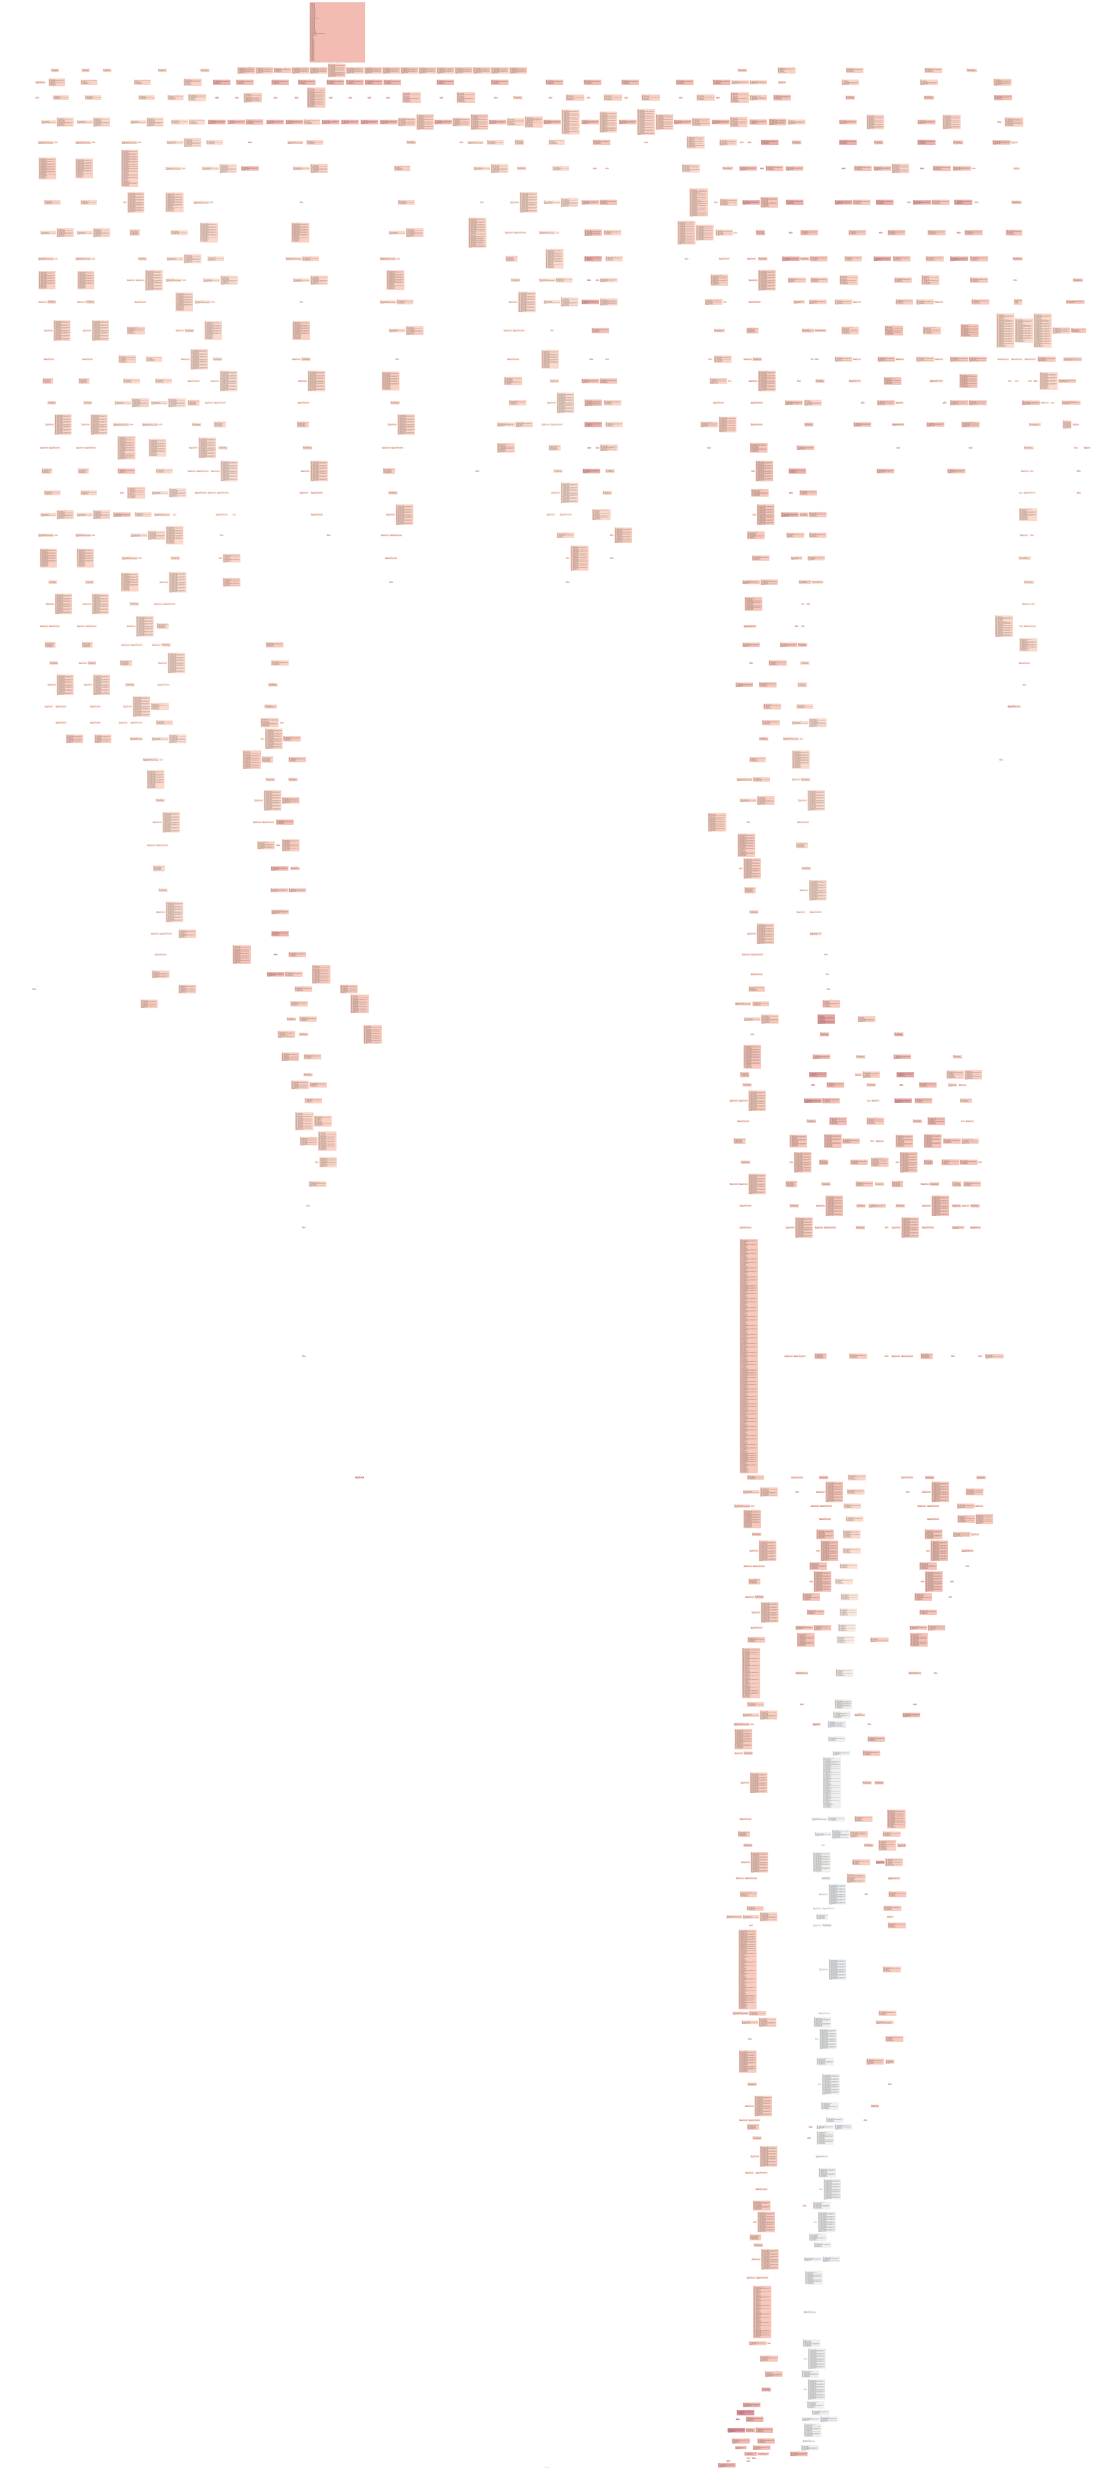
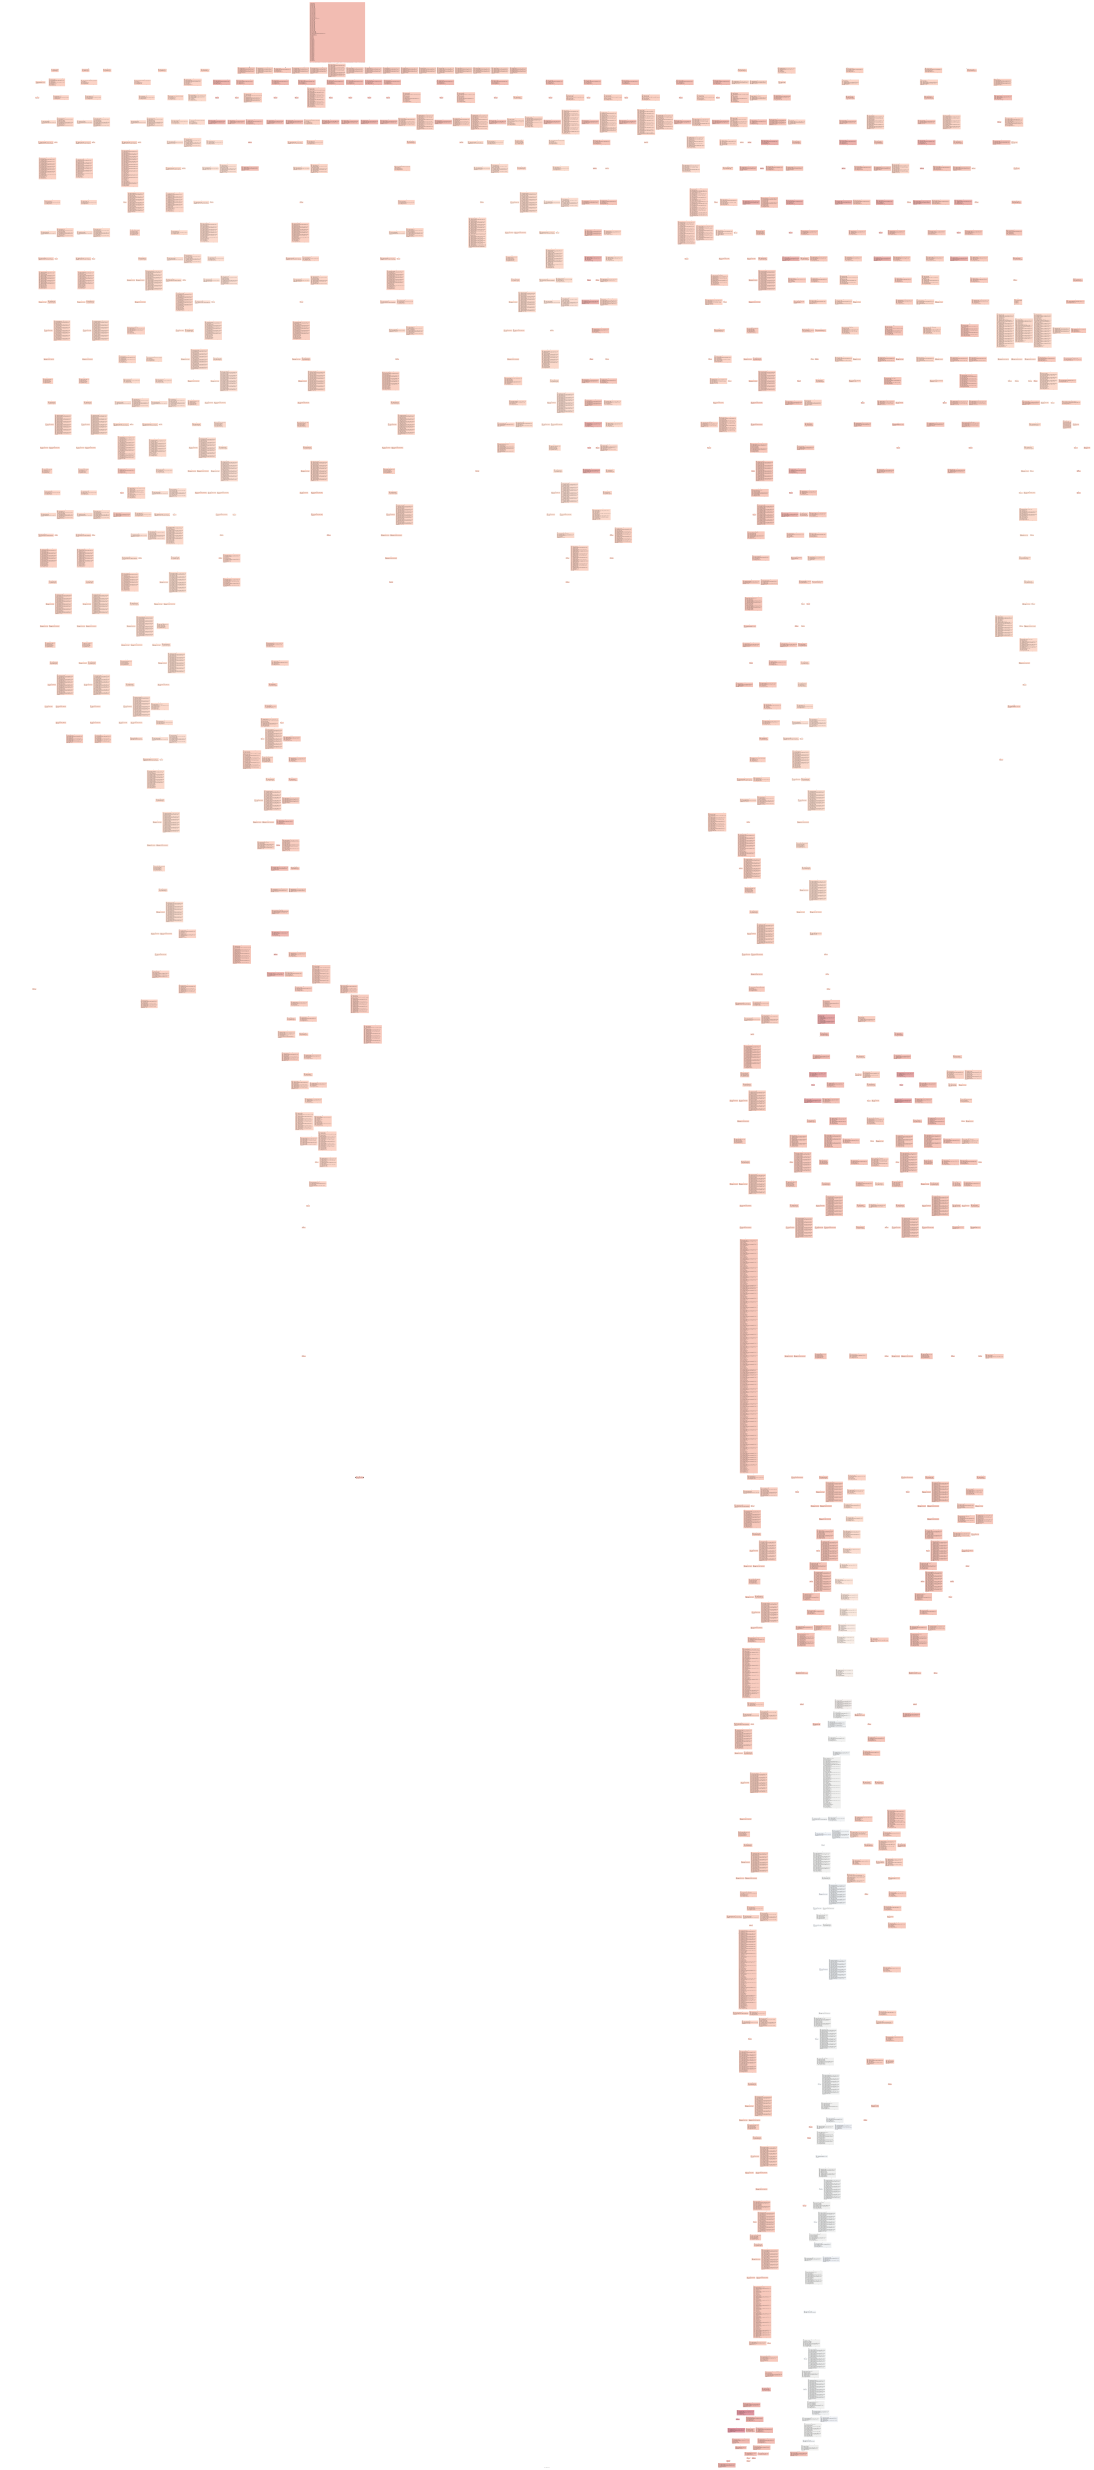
node "8970:": fillcolor #c5333470 -> #f59c7d70
